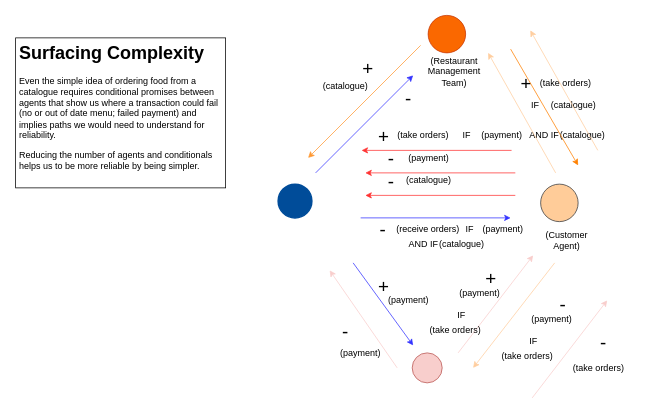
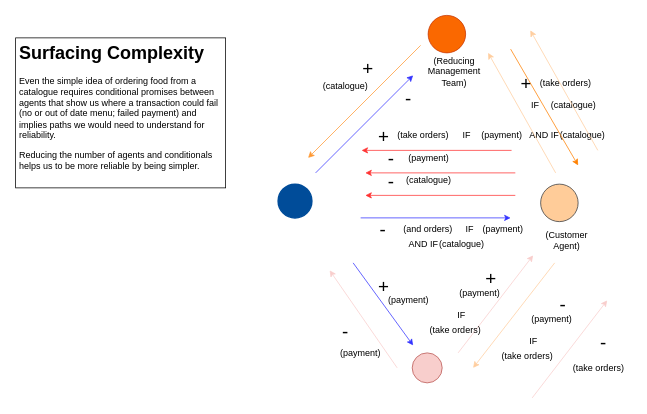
node "(Restaurant Management Team)": label "(Restaurant Management Team)" -> "(Reducing Management Team)"
node "(receive orders)": label "(receive orders)" -> "(and orders)"
